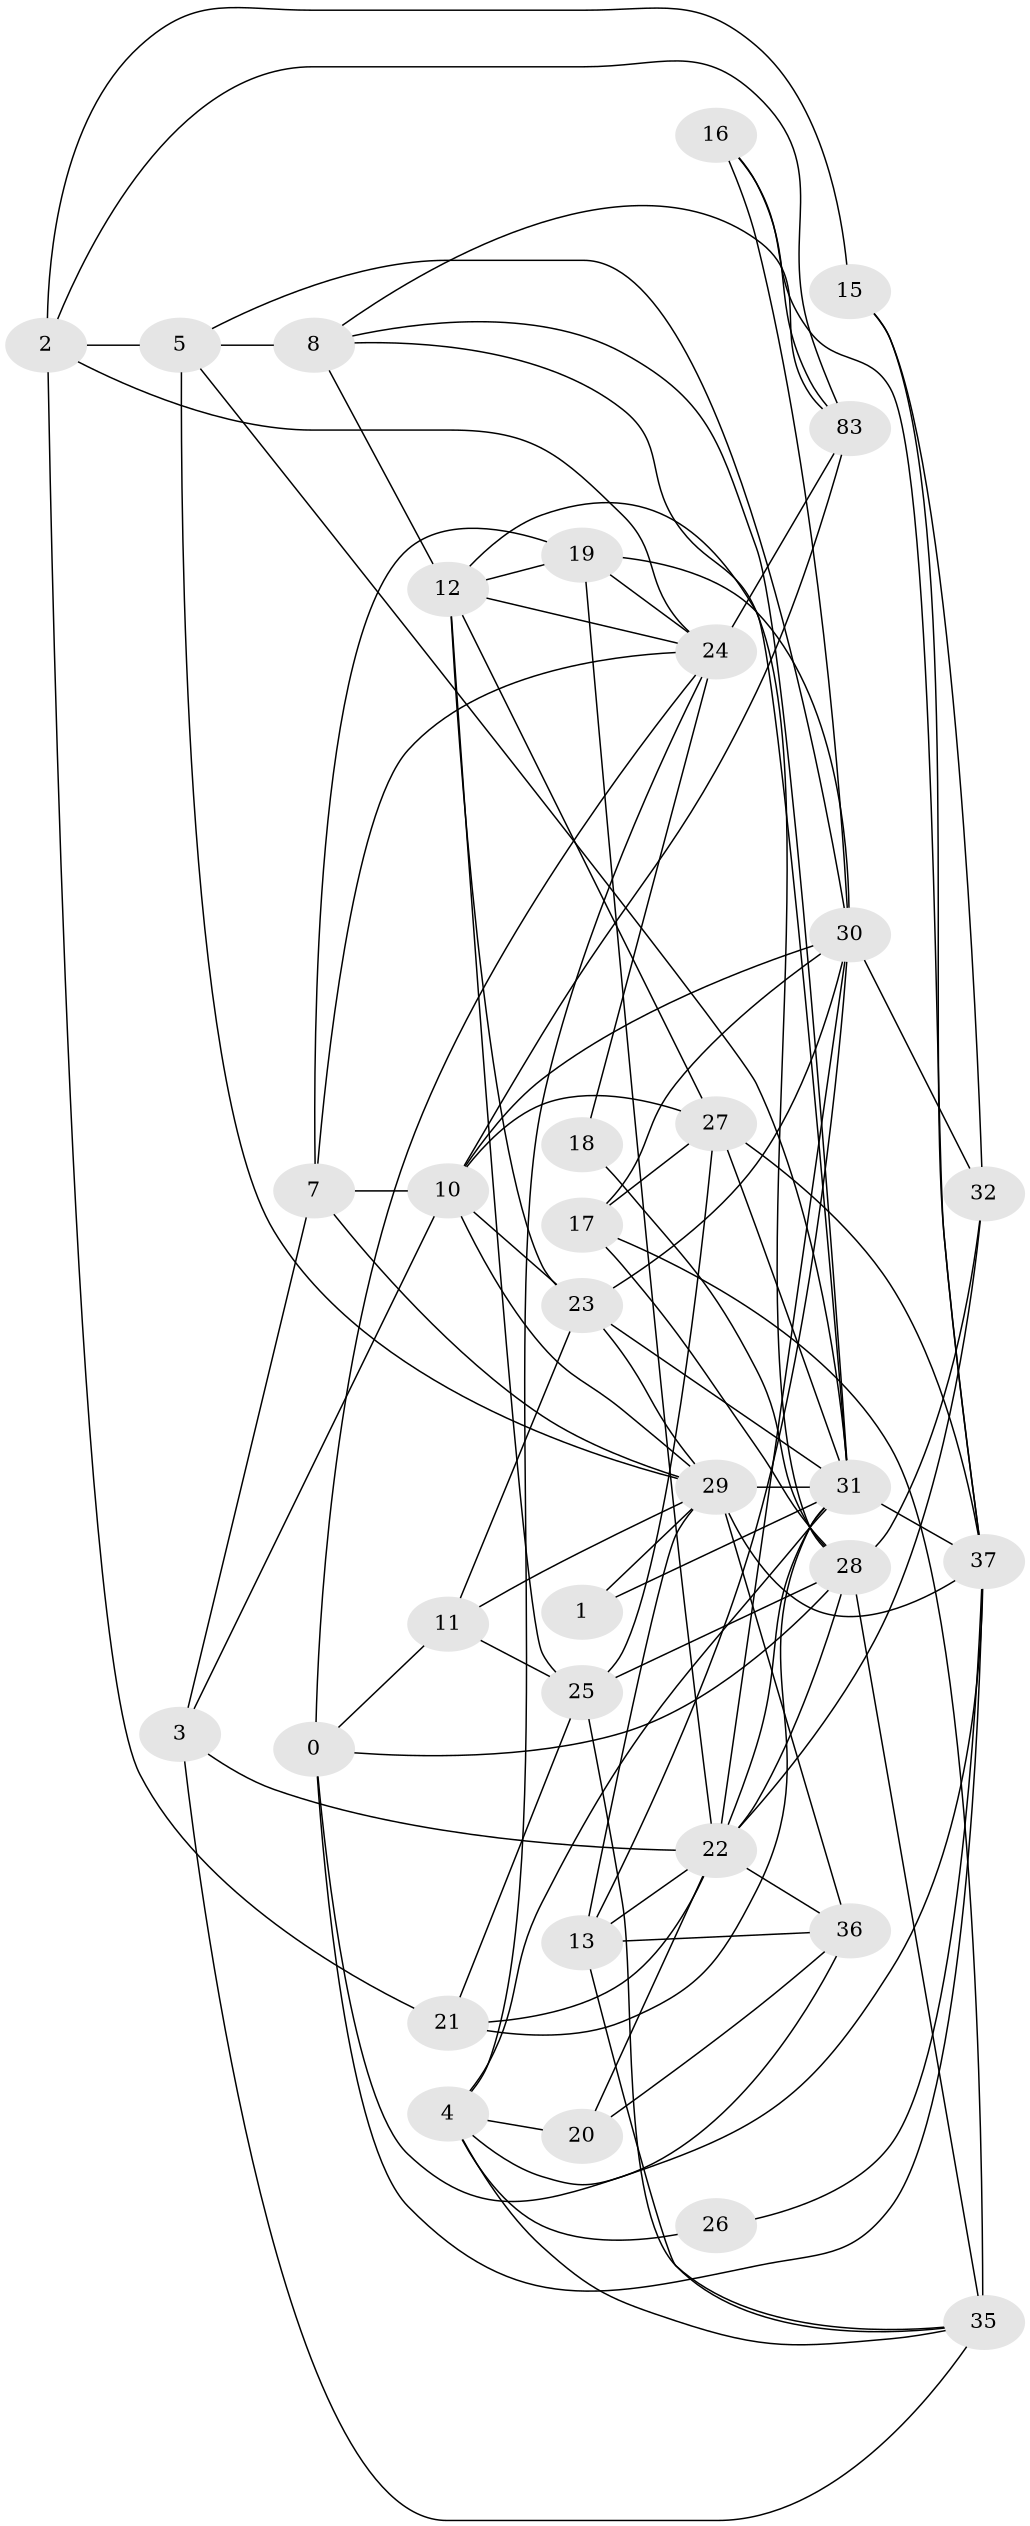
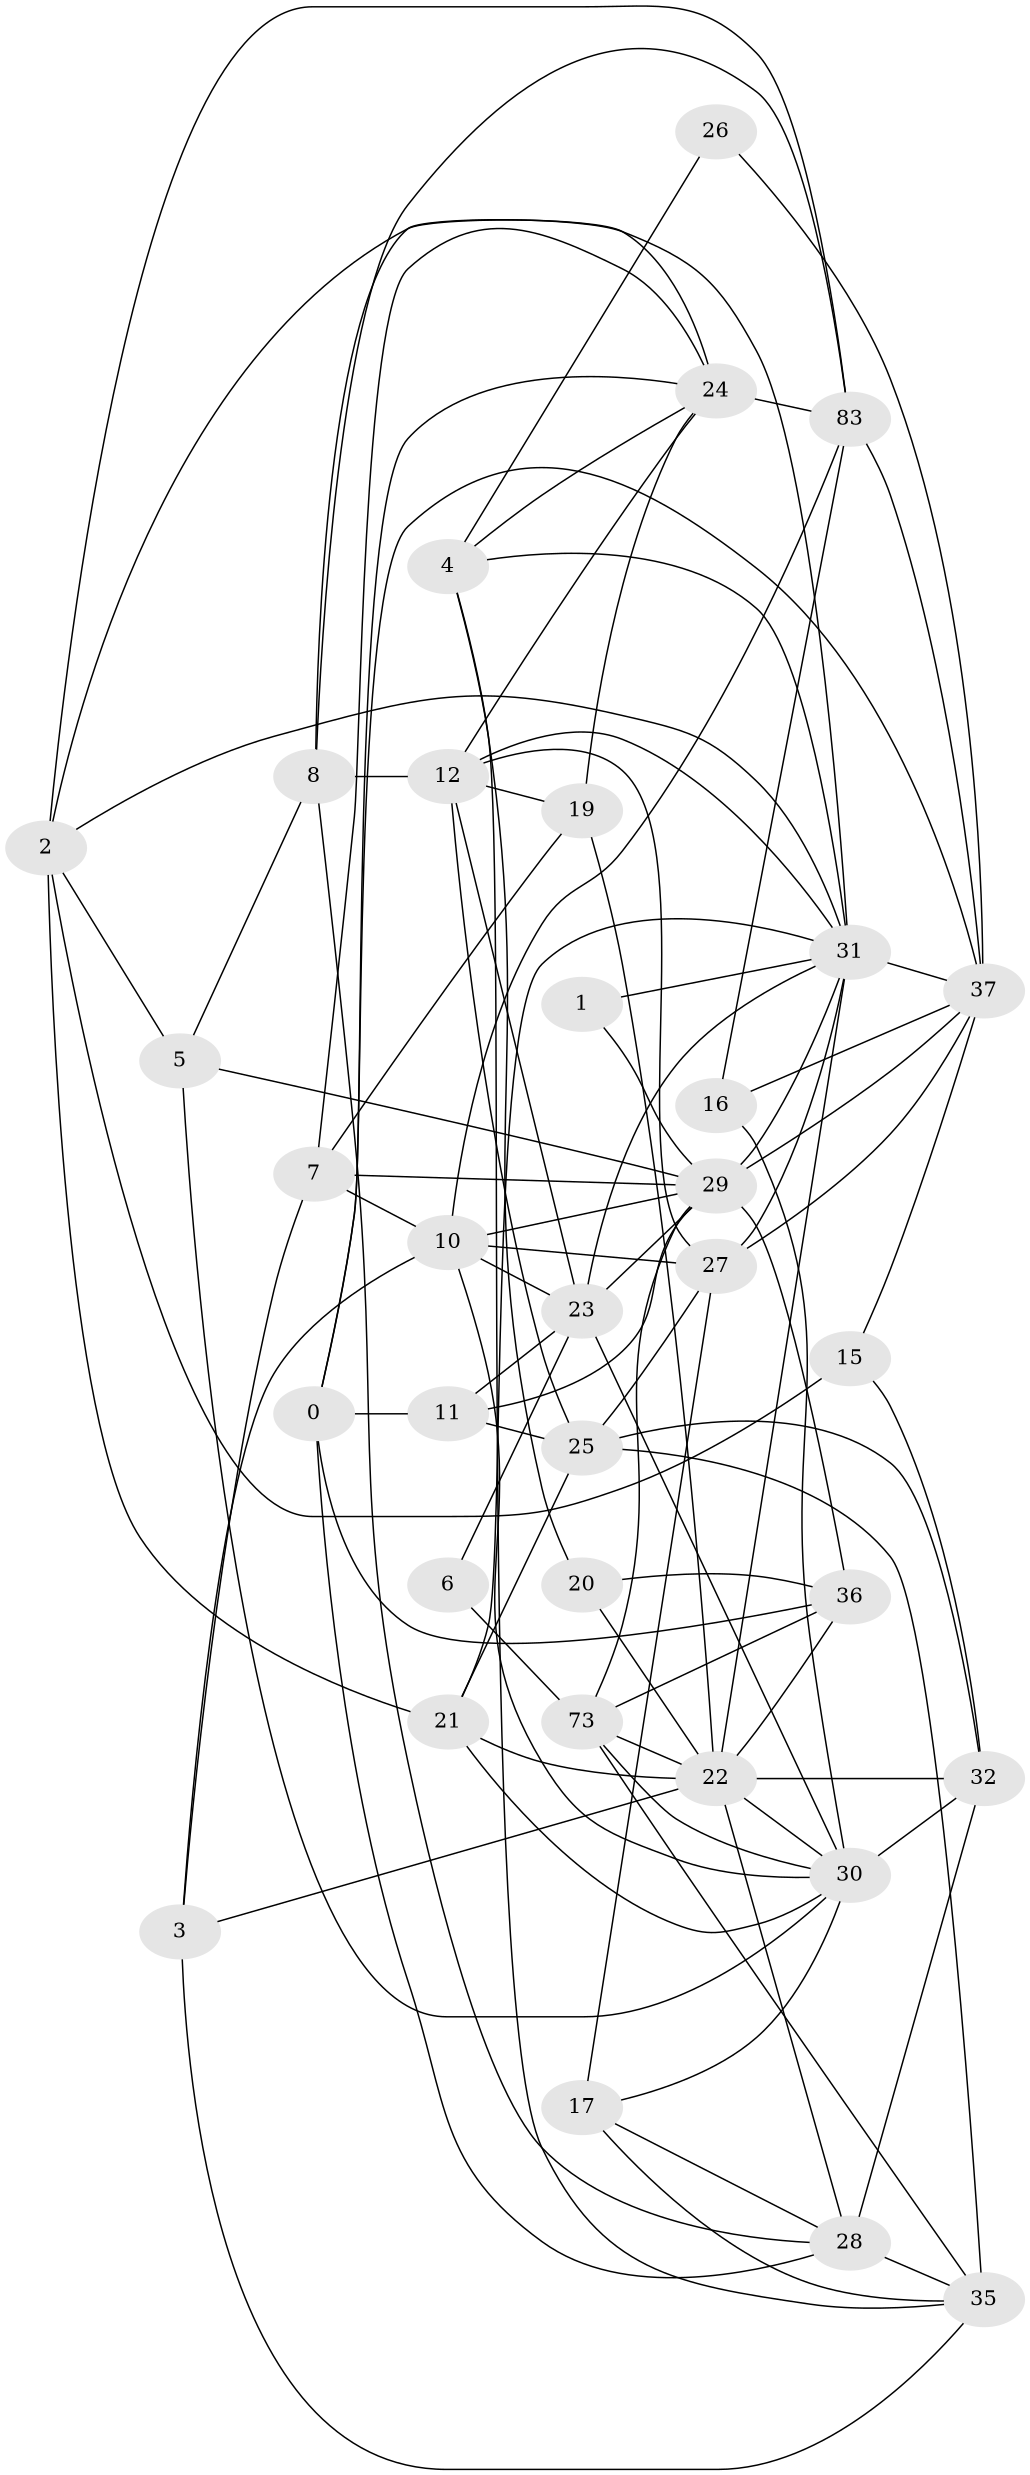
edge "19" -- "30": now "21" -- "30"
edge "5" -- "31": now "2" -- "31"
node "18": removed
node "6": added
edge "28" -- "25": now "32" -- "25"
node "13": label "13" -> "73"
edge "37" -- "4": now "37" -- "83"
